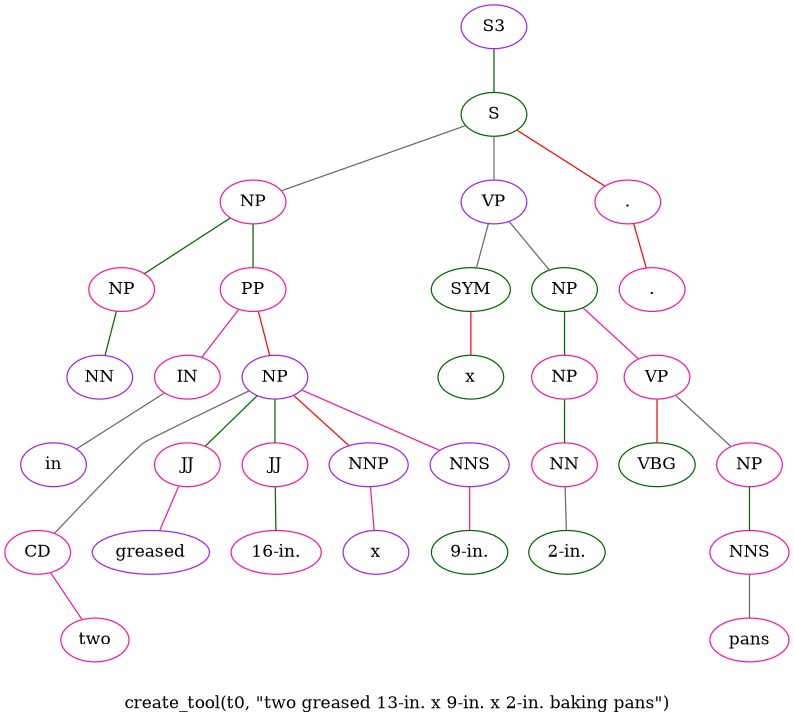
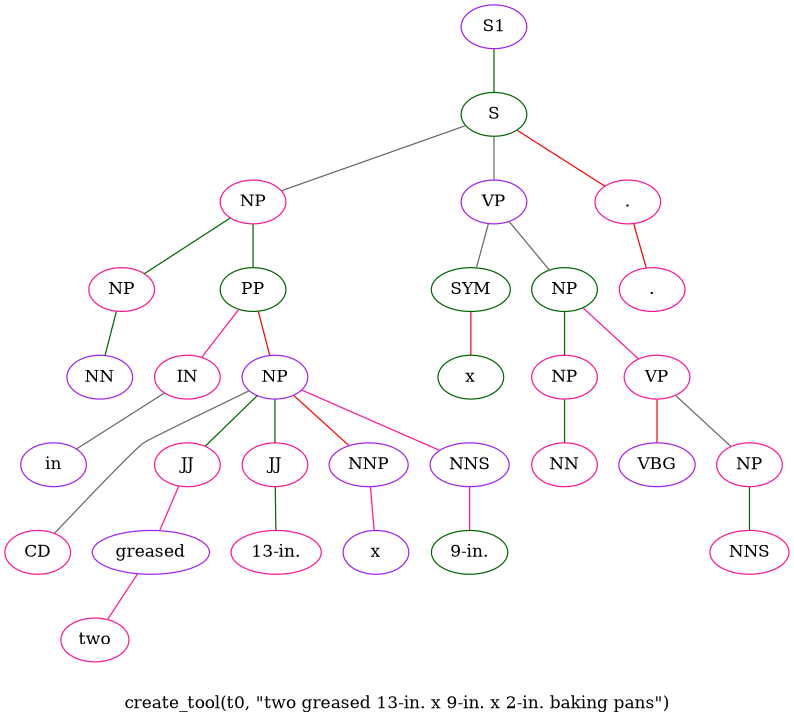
node "S3": label "S3" -> "S1"
node "PP": color deeppink -> darkgreen
node "VBG": color darkgreen -> purple
node "16-in.": label "16-in." -> "13-in."
node "2-in.": removed
edge "CD" -- "two": now "greased" -- "two"
node "pans": removed
